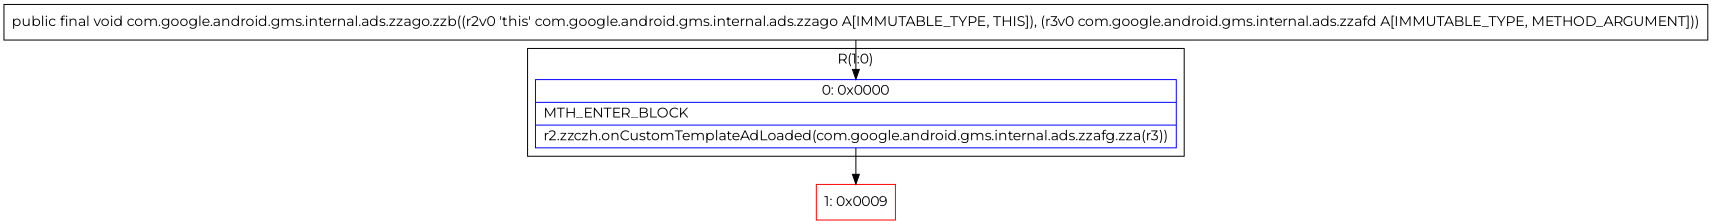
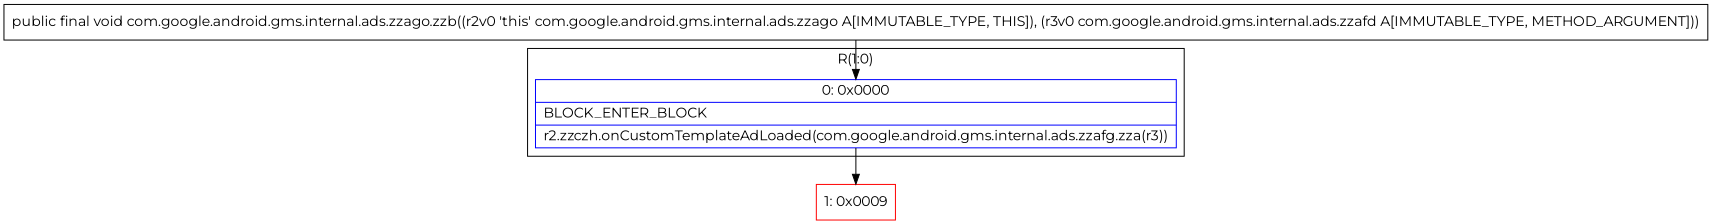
node "0: 0x0000": text "MTH_ENTER_BLOCK" -> "BLOCK_ENTER_BLOCK"
